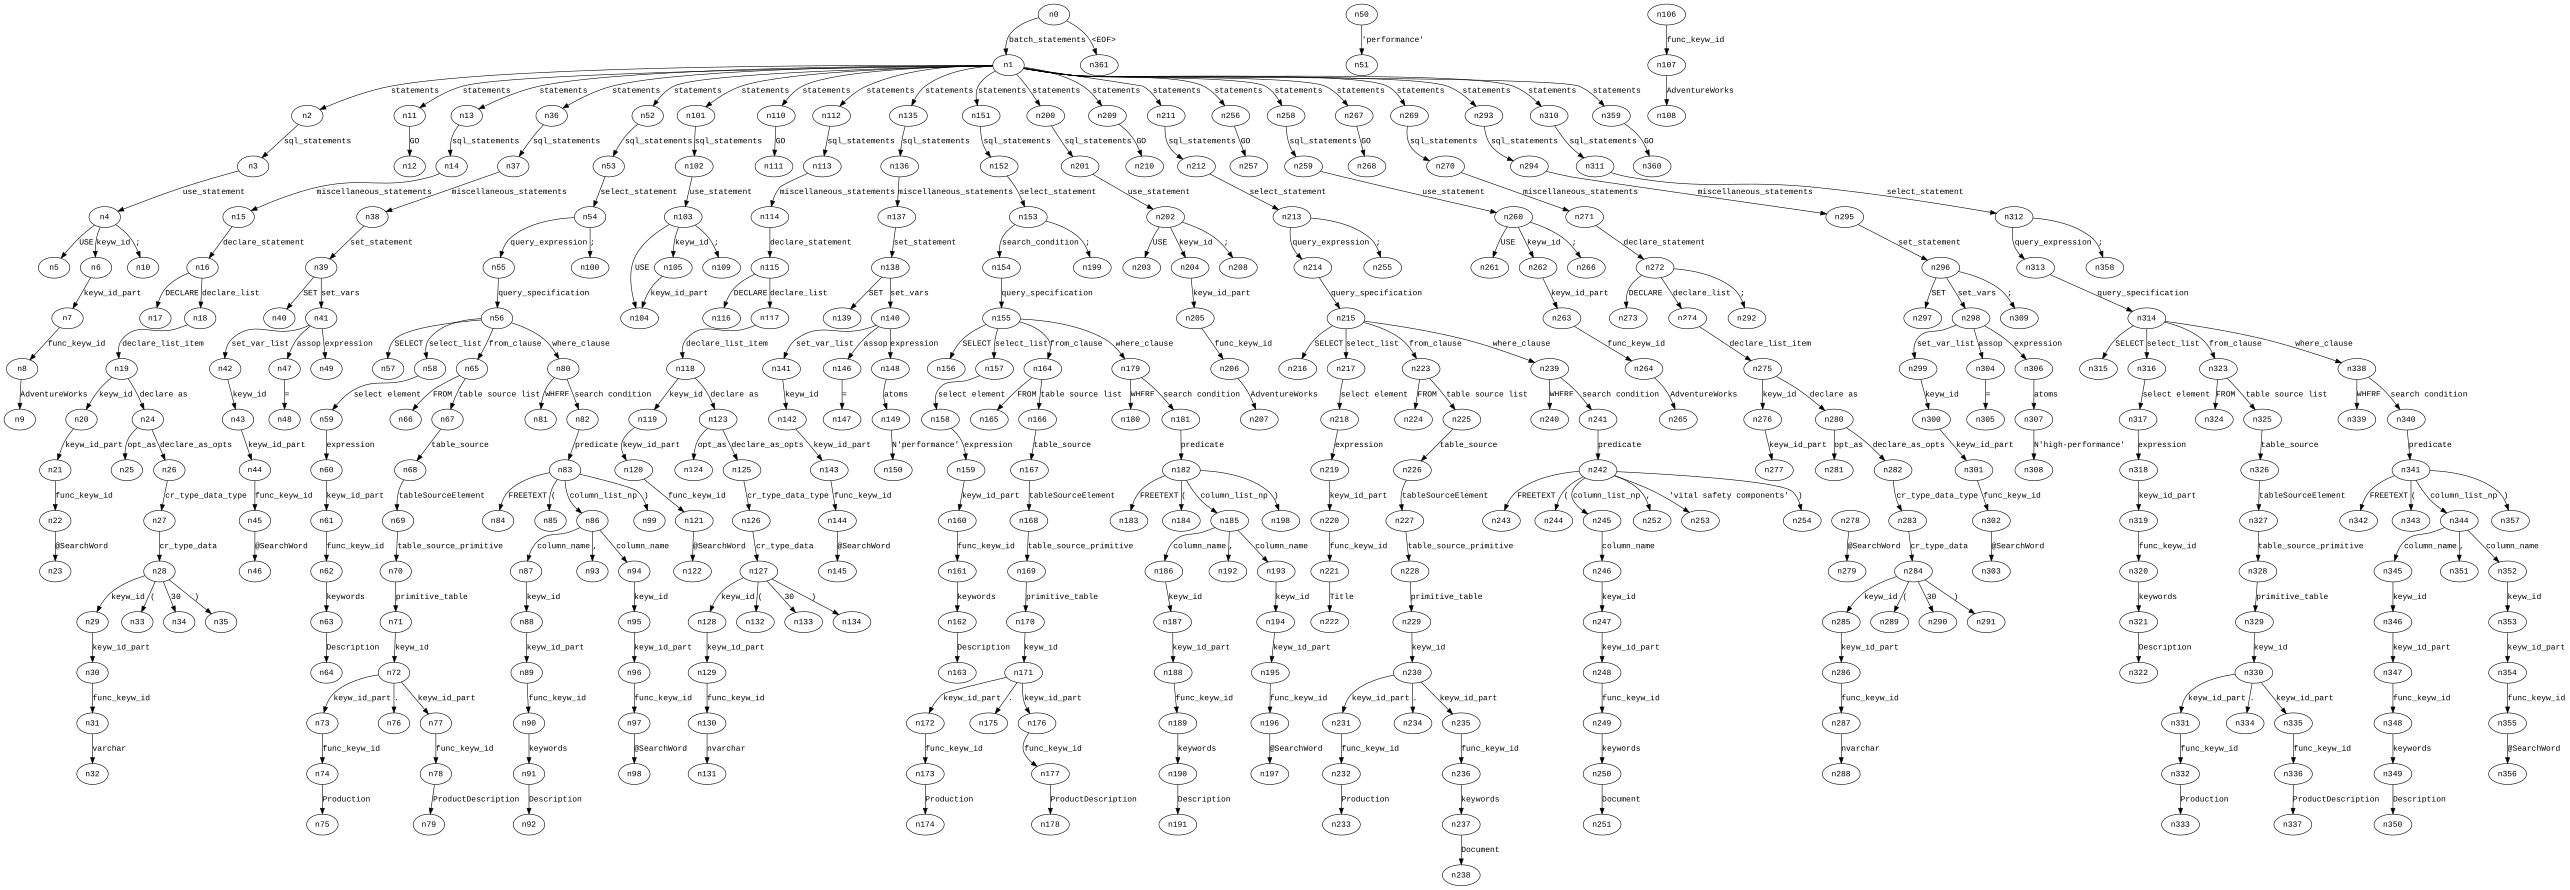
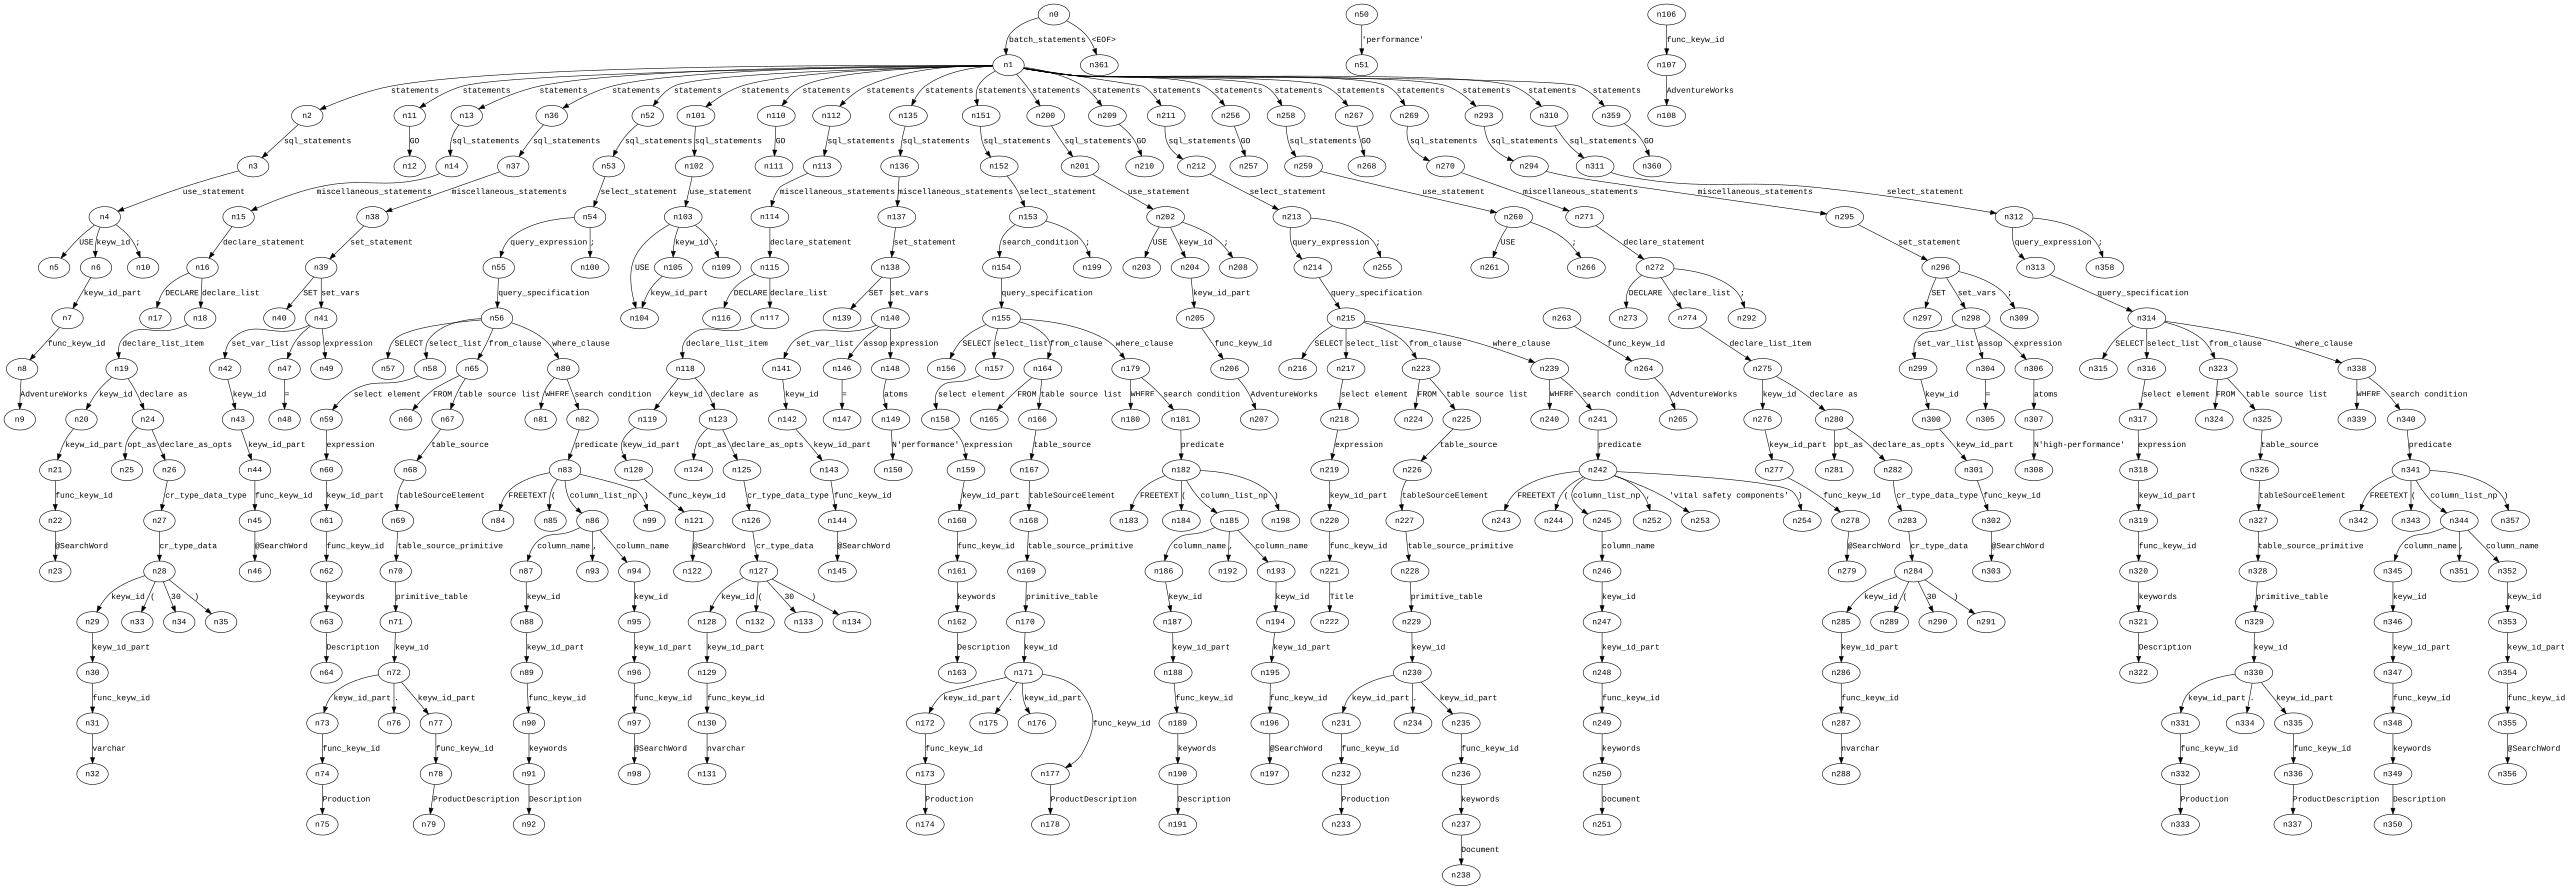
node "n262": removed
edge "n277" -> "n278": added, label "func_keyw_id"
edge "n176" -> "n177": now "n171" -> "n177"
